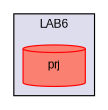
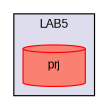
cluster "LAB6": label "LAB6" -> "LAB5"
